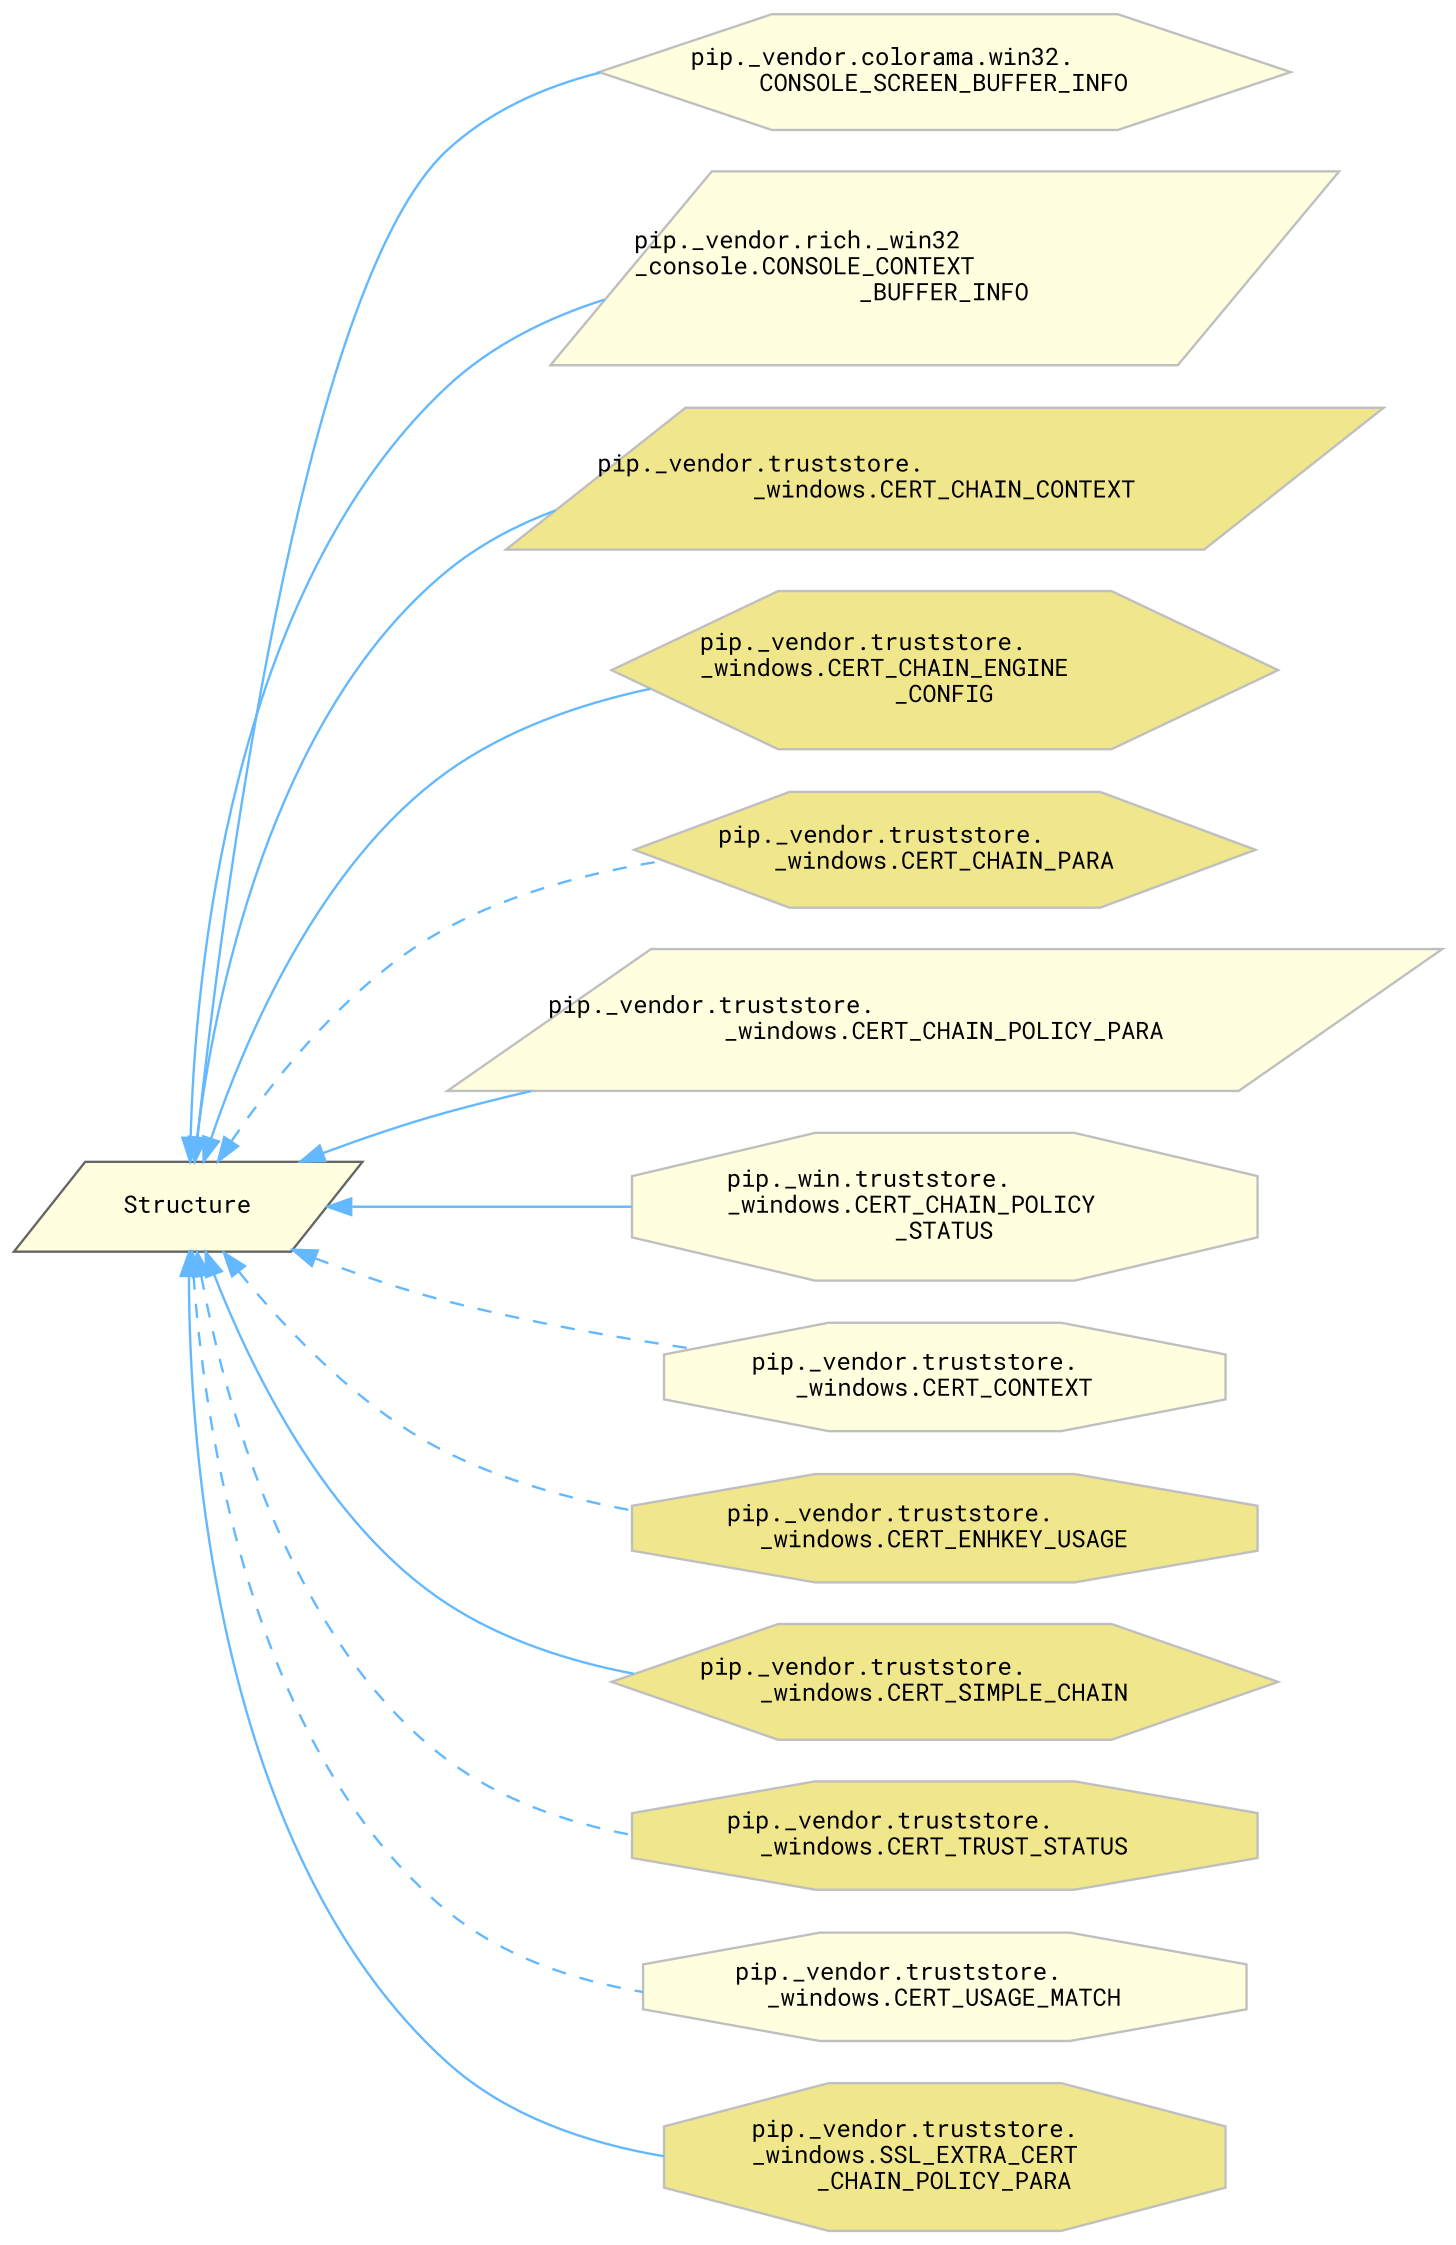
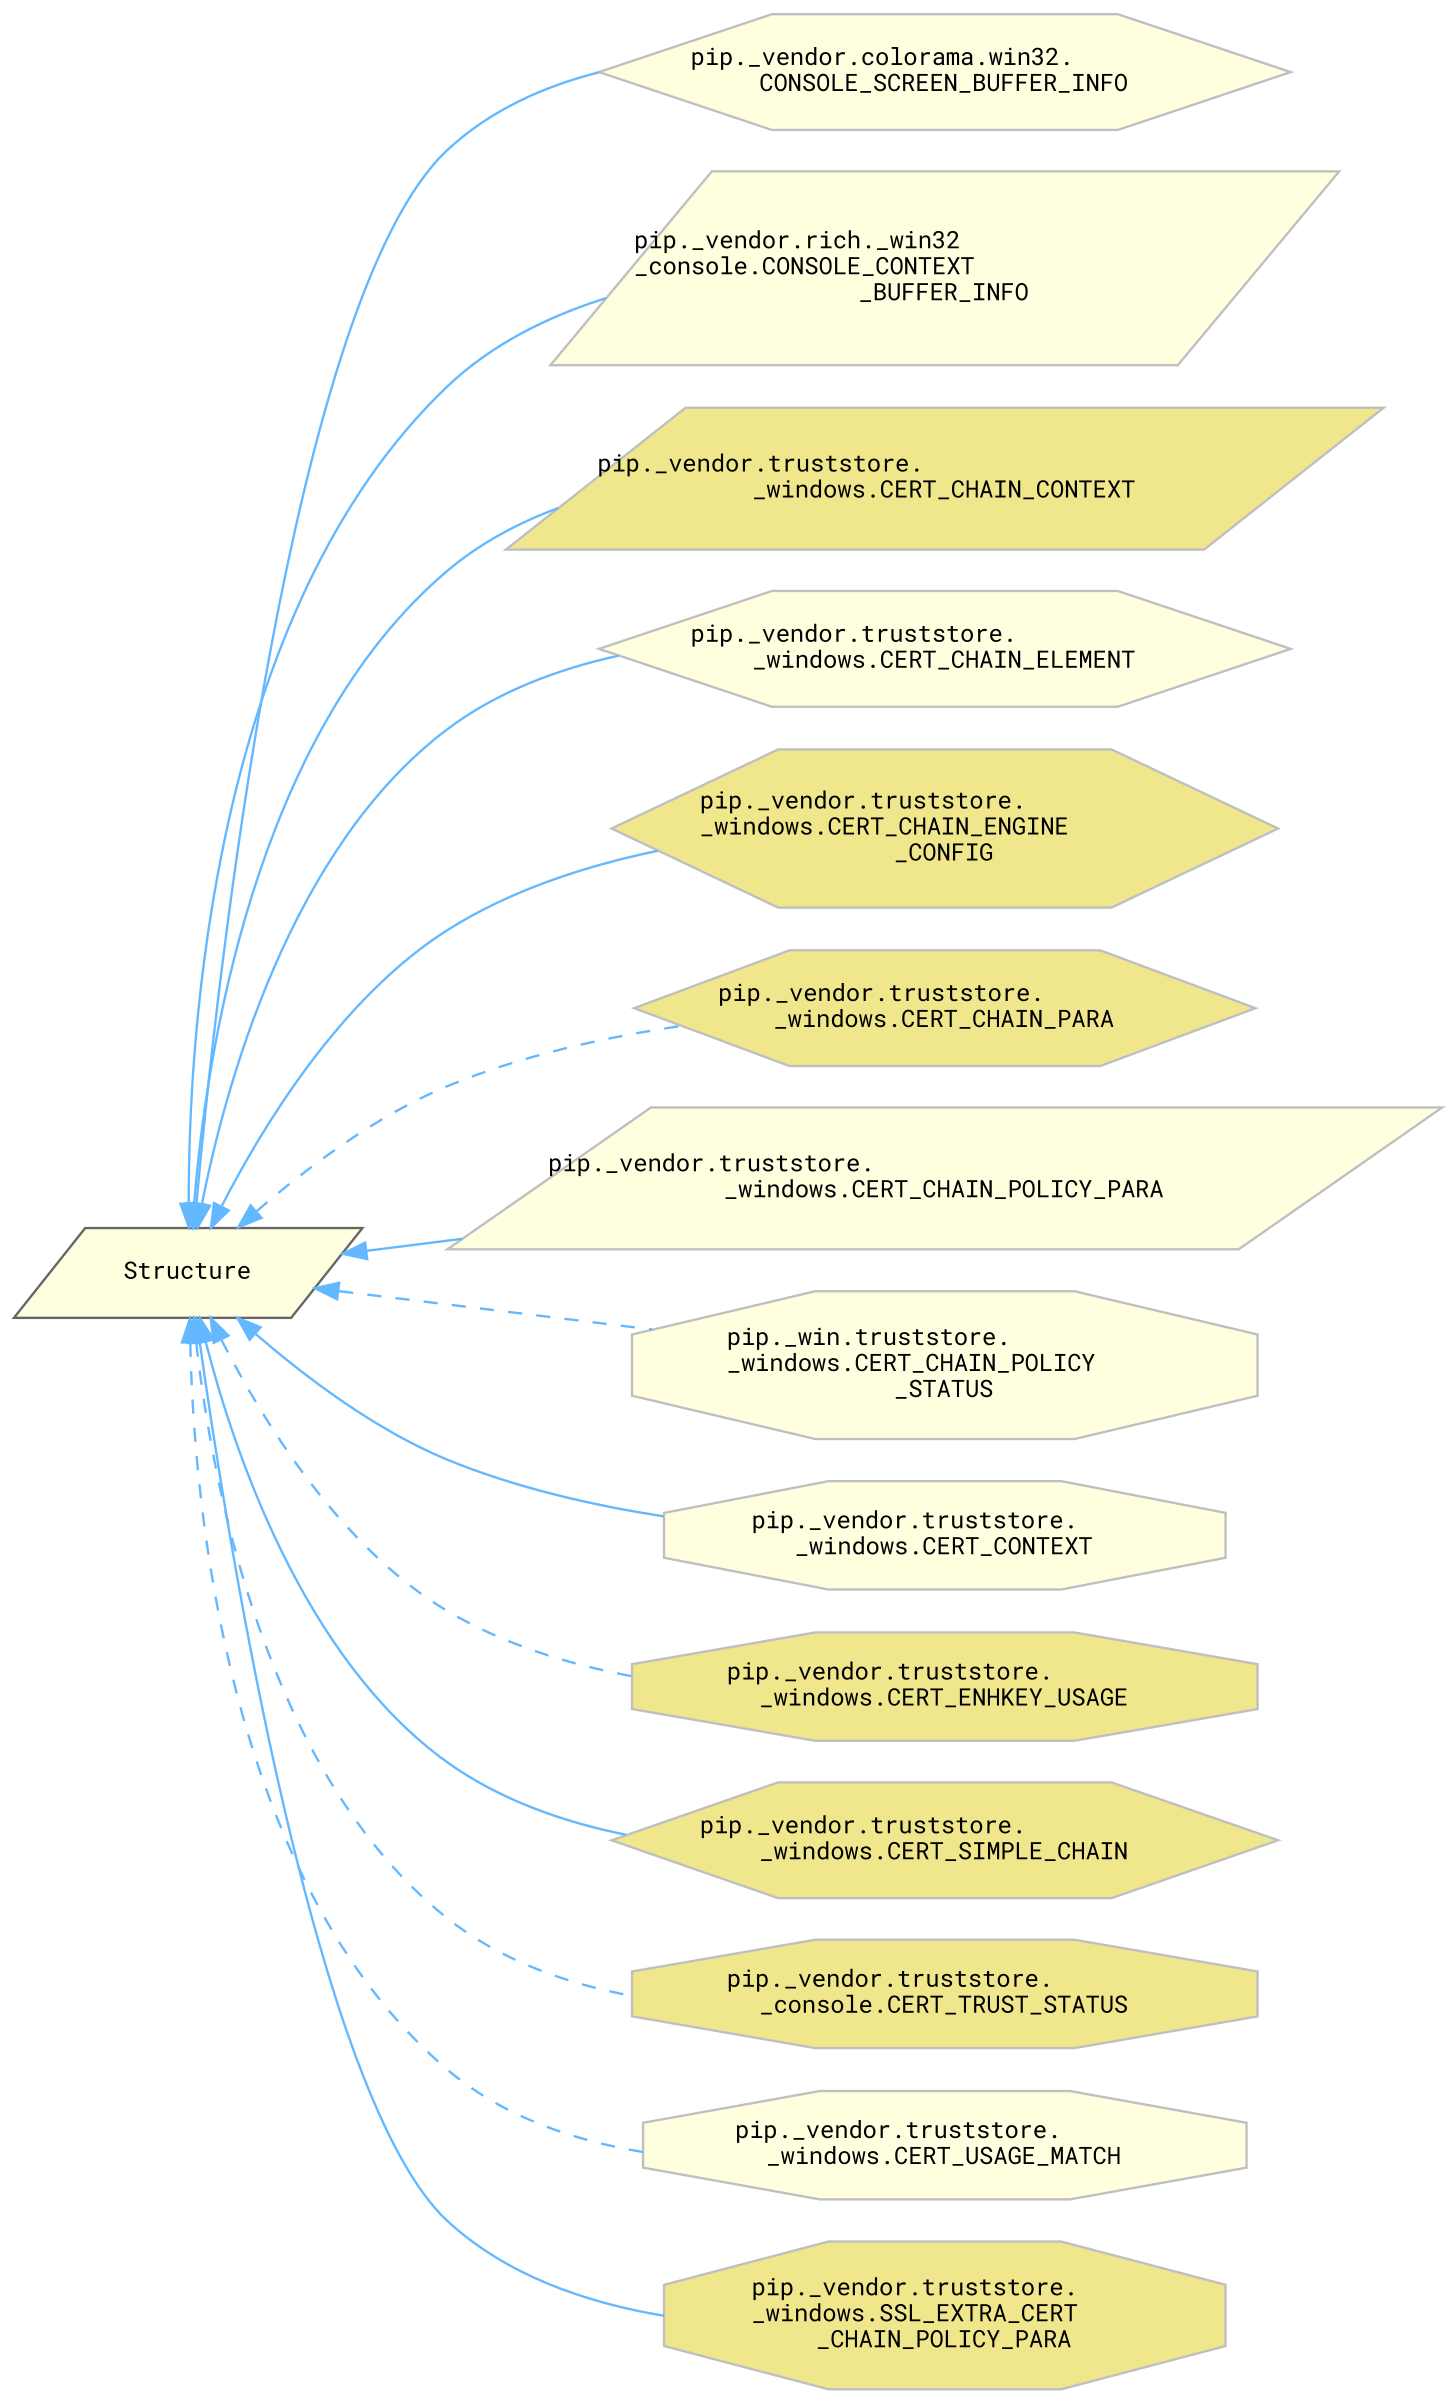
node "pip._vendor.truststore. _windows.CERT_CHAIN_ELEMENT": added
edge "pip._win.truststore. _windows.CERT_CHAIN_POLICY _STATUS" -> "Structure": style solid -> dashed
edge "pip._vendor.truststore. _windows.CERT_CONTEXT" -> "Structure": style dashed -> solid
node "pip._vendor.truststore. _windows.CERT_TRUST_STATUS": label "pip._vendor.truststore. _windows.CERT_TRUST_STATUS" -> "pip._vendor.truststore. _console.CERT_TRUST_STATUS"
